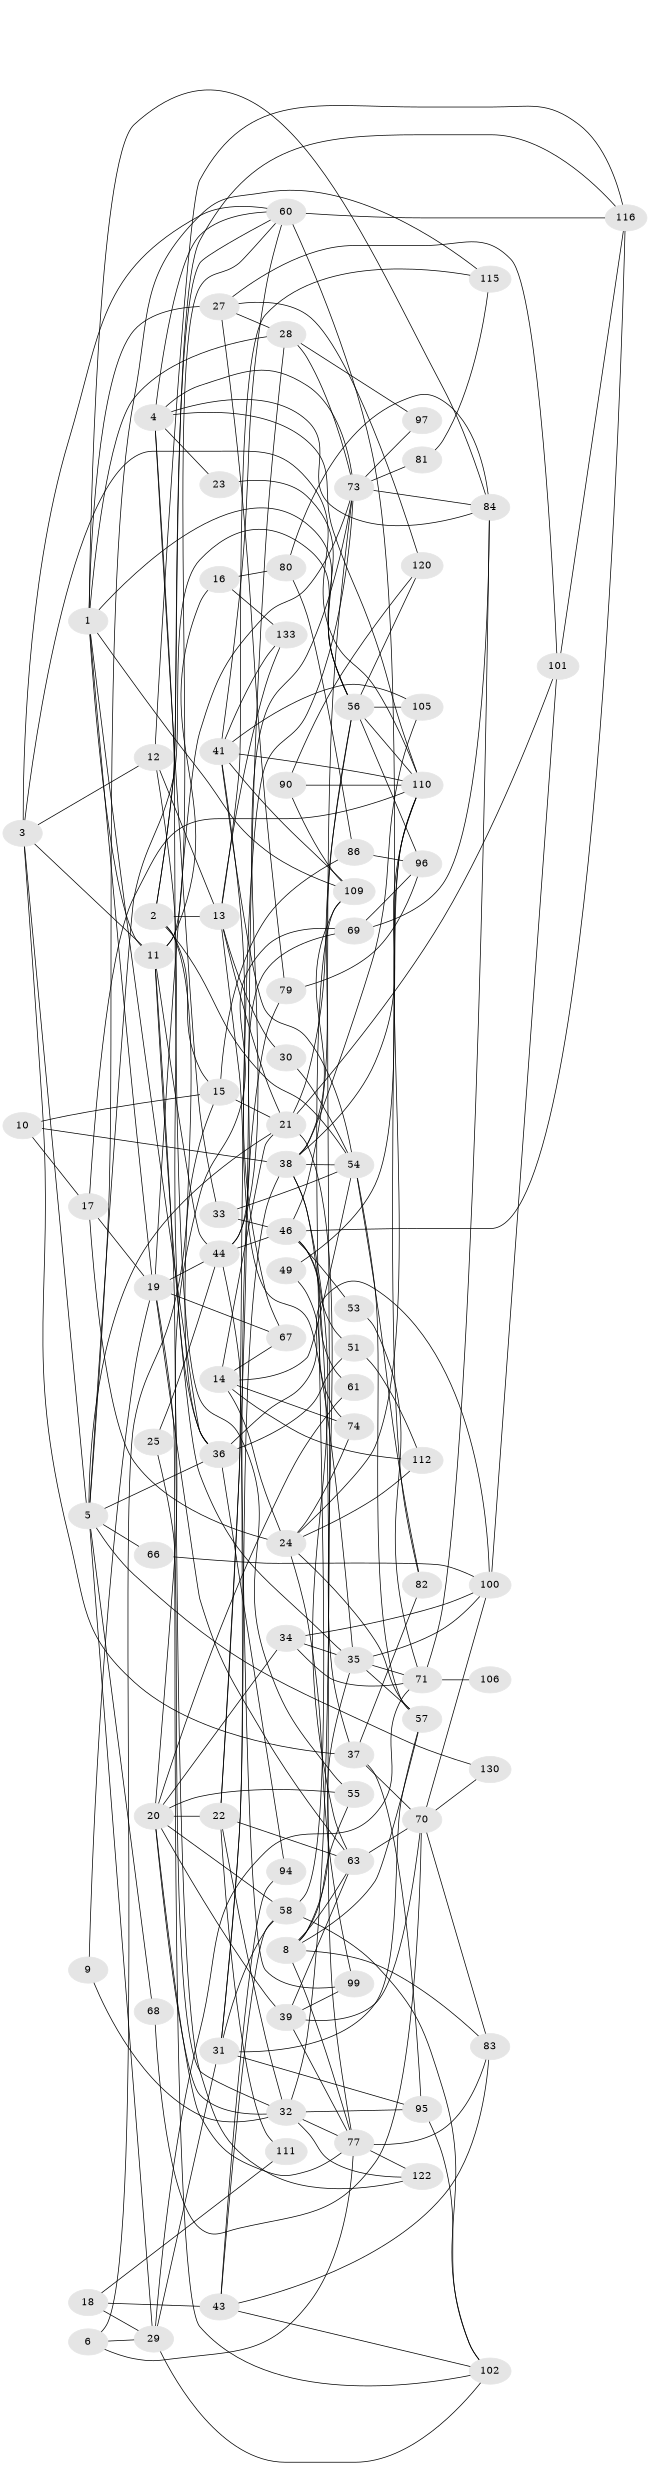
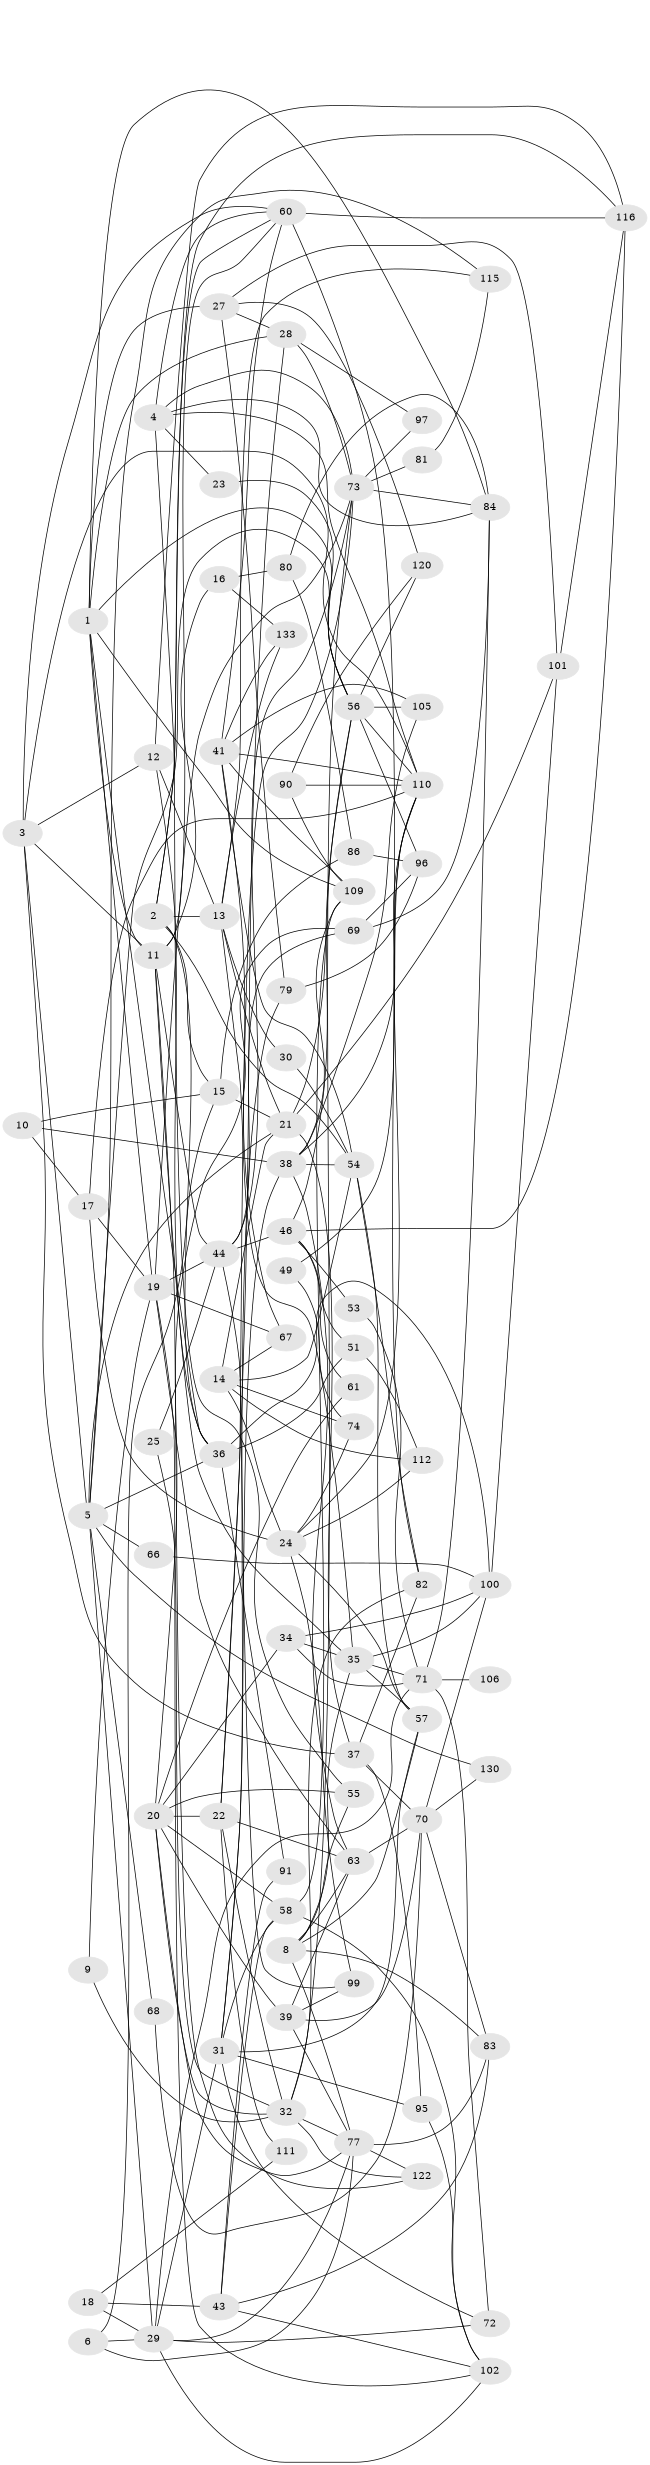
node "33": removed
node "94": label "94" -> "91"
edge "38" -- "77": now "29" -- "77"
edge "95" -- "32": now "82" -- "32"
node "72": added
